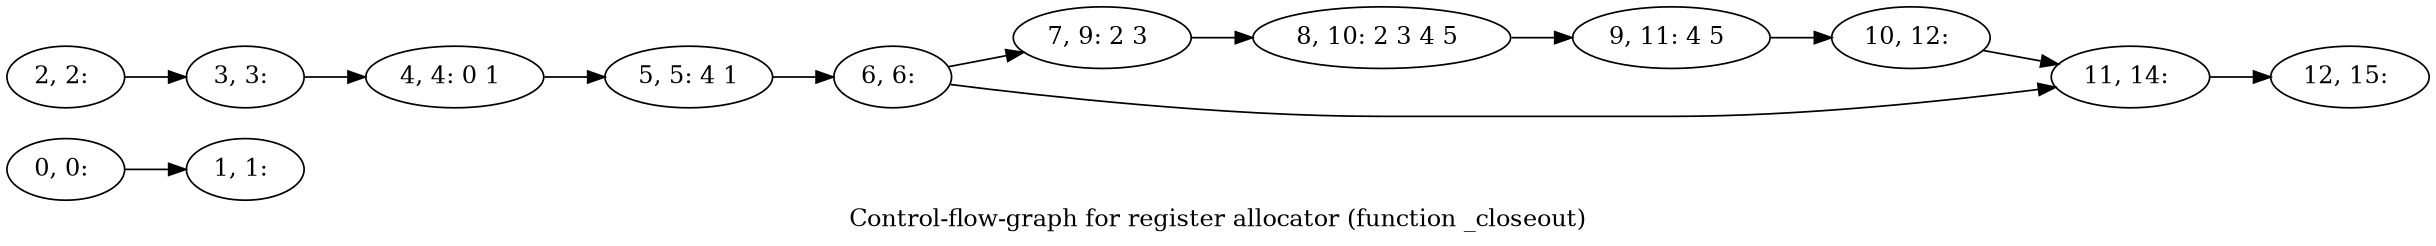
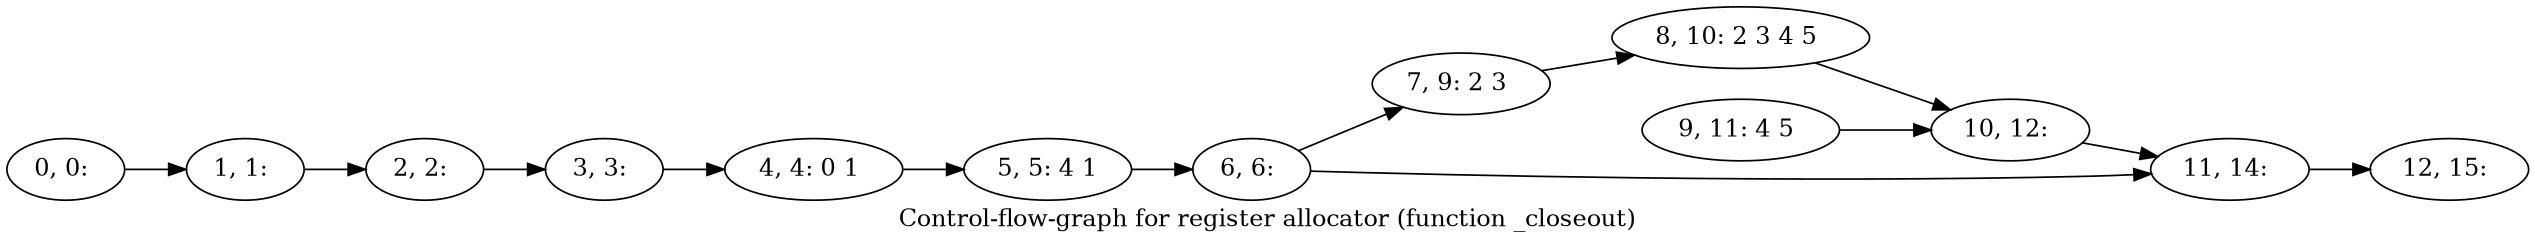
edge "8, 10: 2 3 4 5" -> "9, 11: 4 5": now "8, 10: 2 3 4 5" -> "10, 12:"
edge "1, 1:" -> "2, 2:": added
